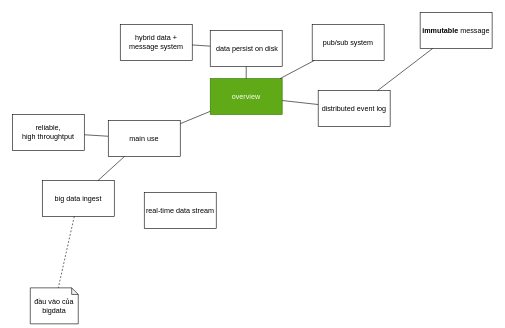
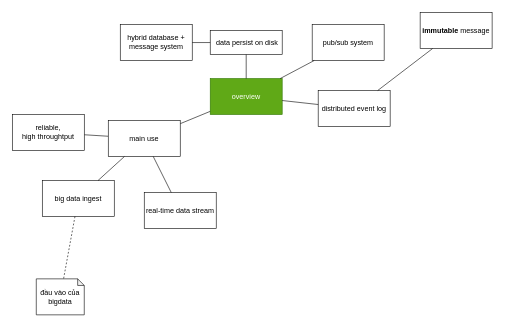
node "hybrid data + message system": label "hybrid data + message system" -> "hybrid database + message system"
node "data persist on disk": size 72x36 -> 72x24
edge "main use" -- "real-time data stream": added
node "đầu vào của bigdata": moved (54, 306) -> (60, 297)
